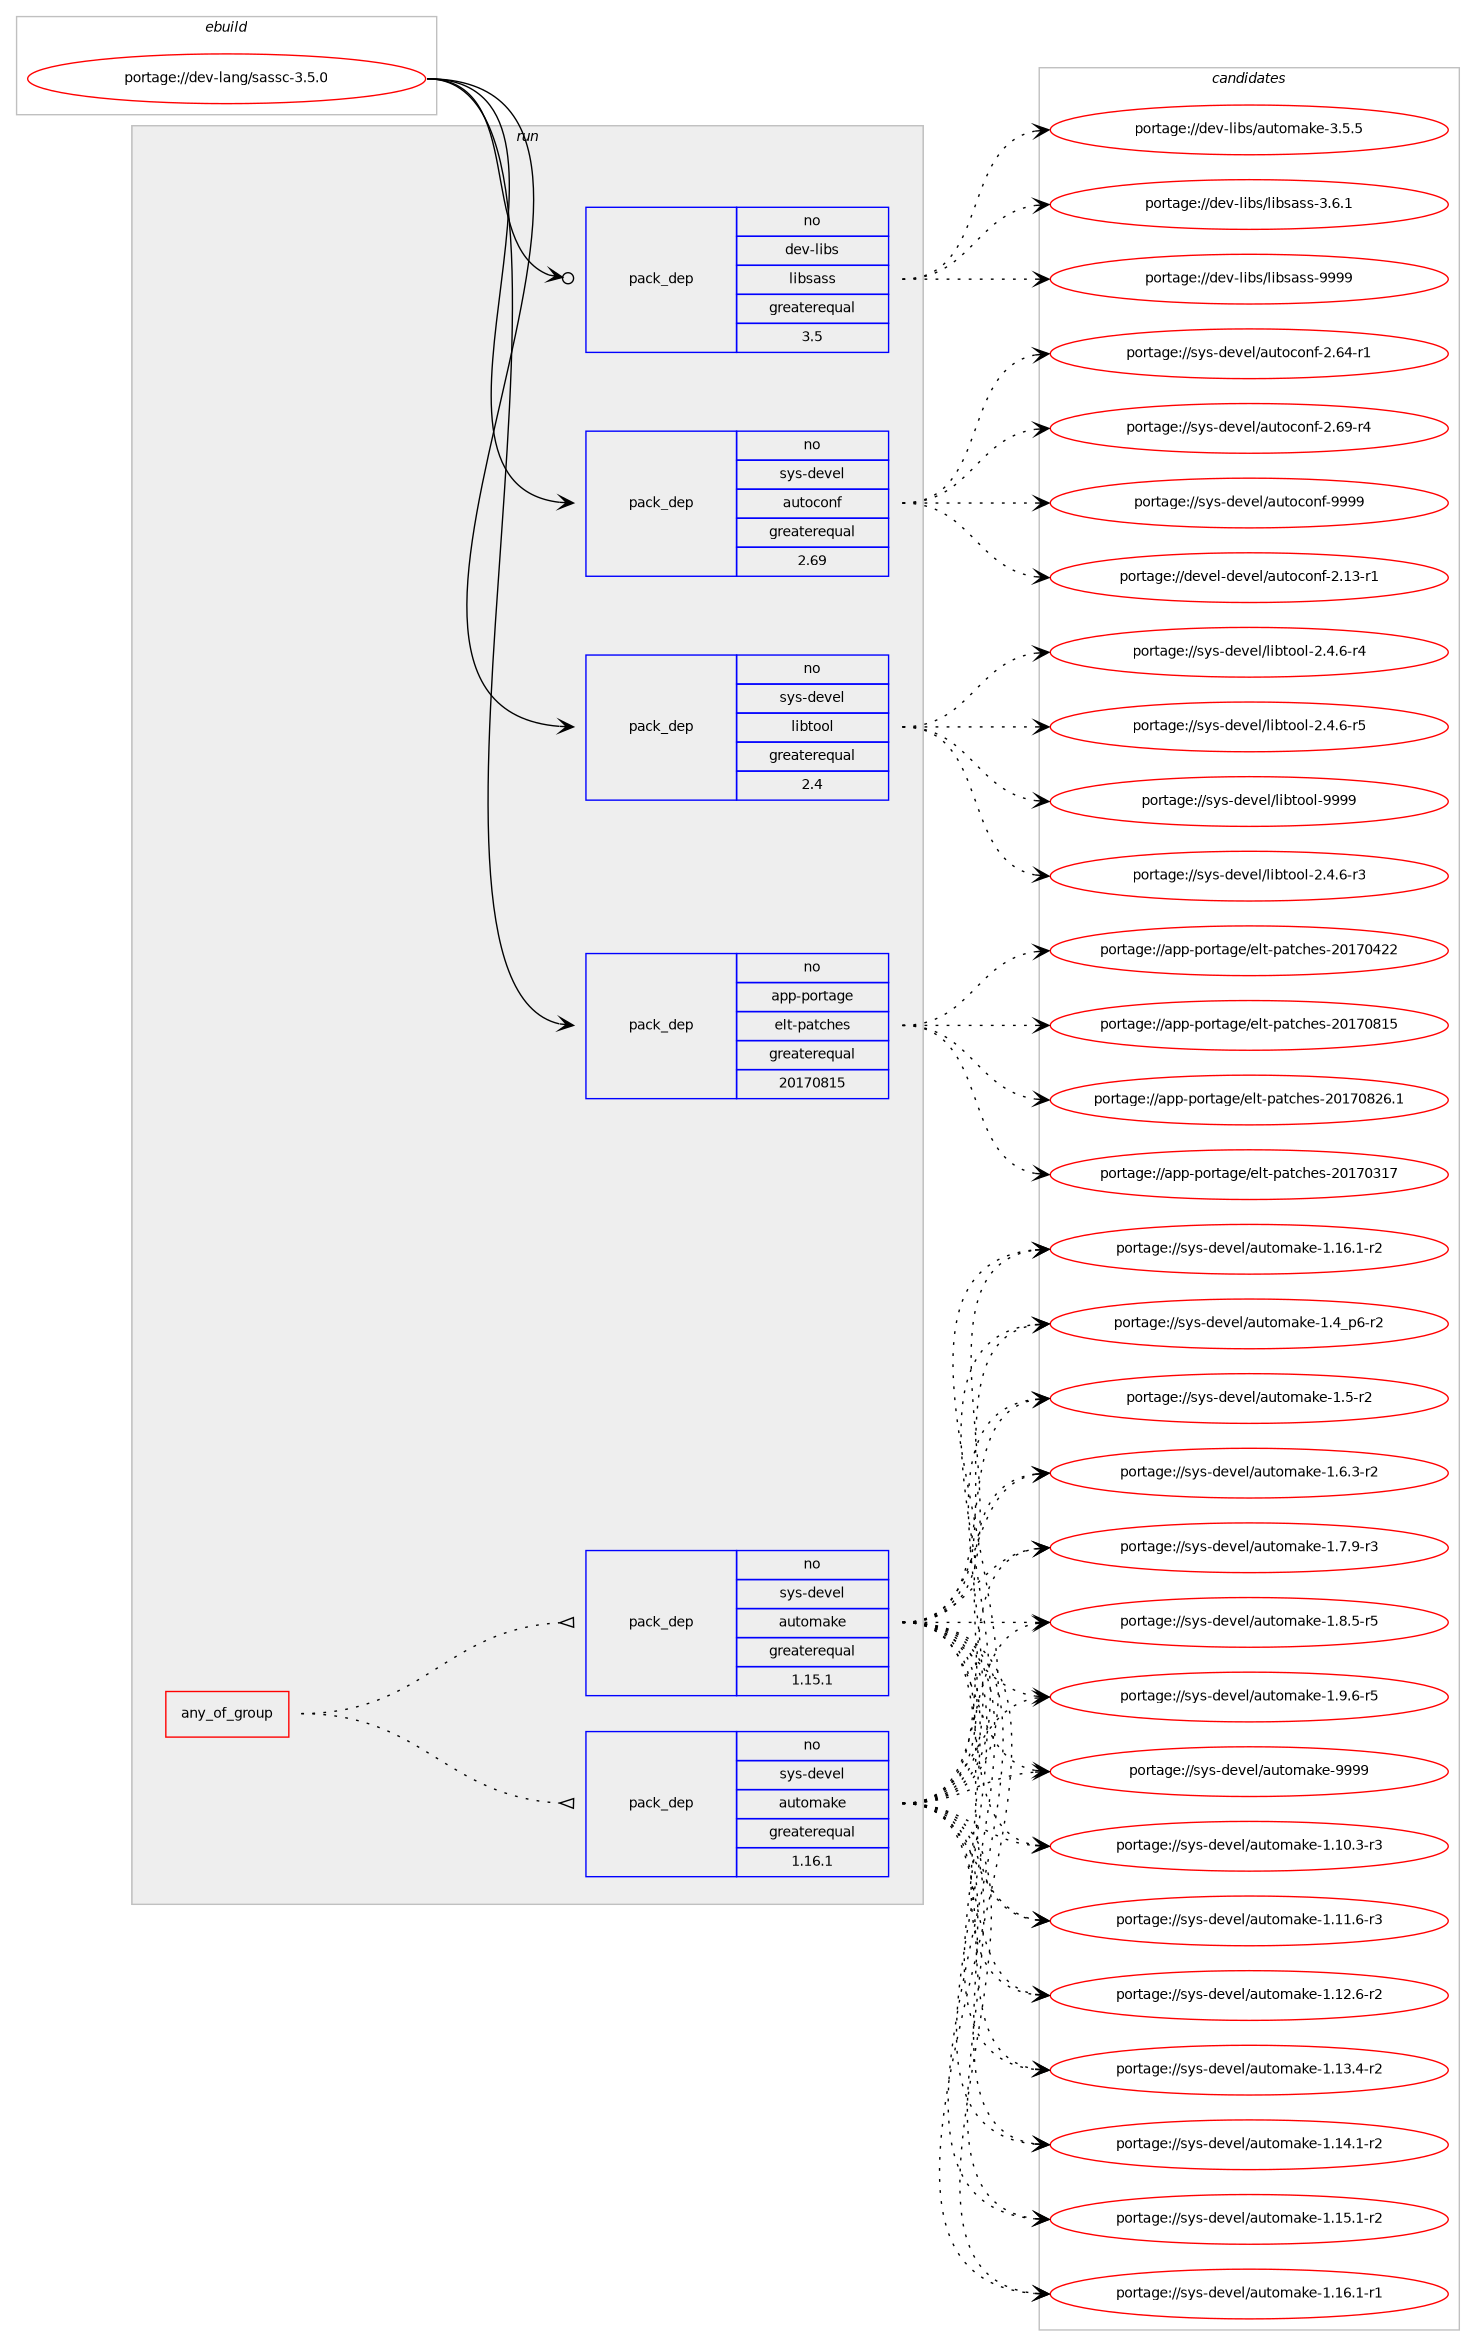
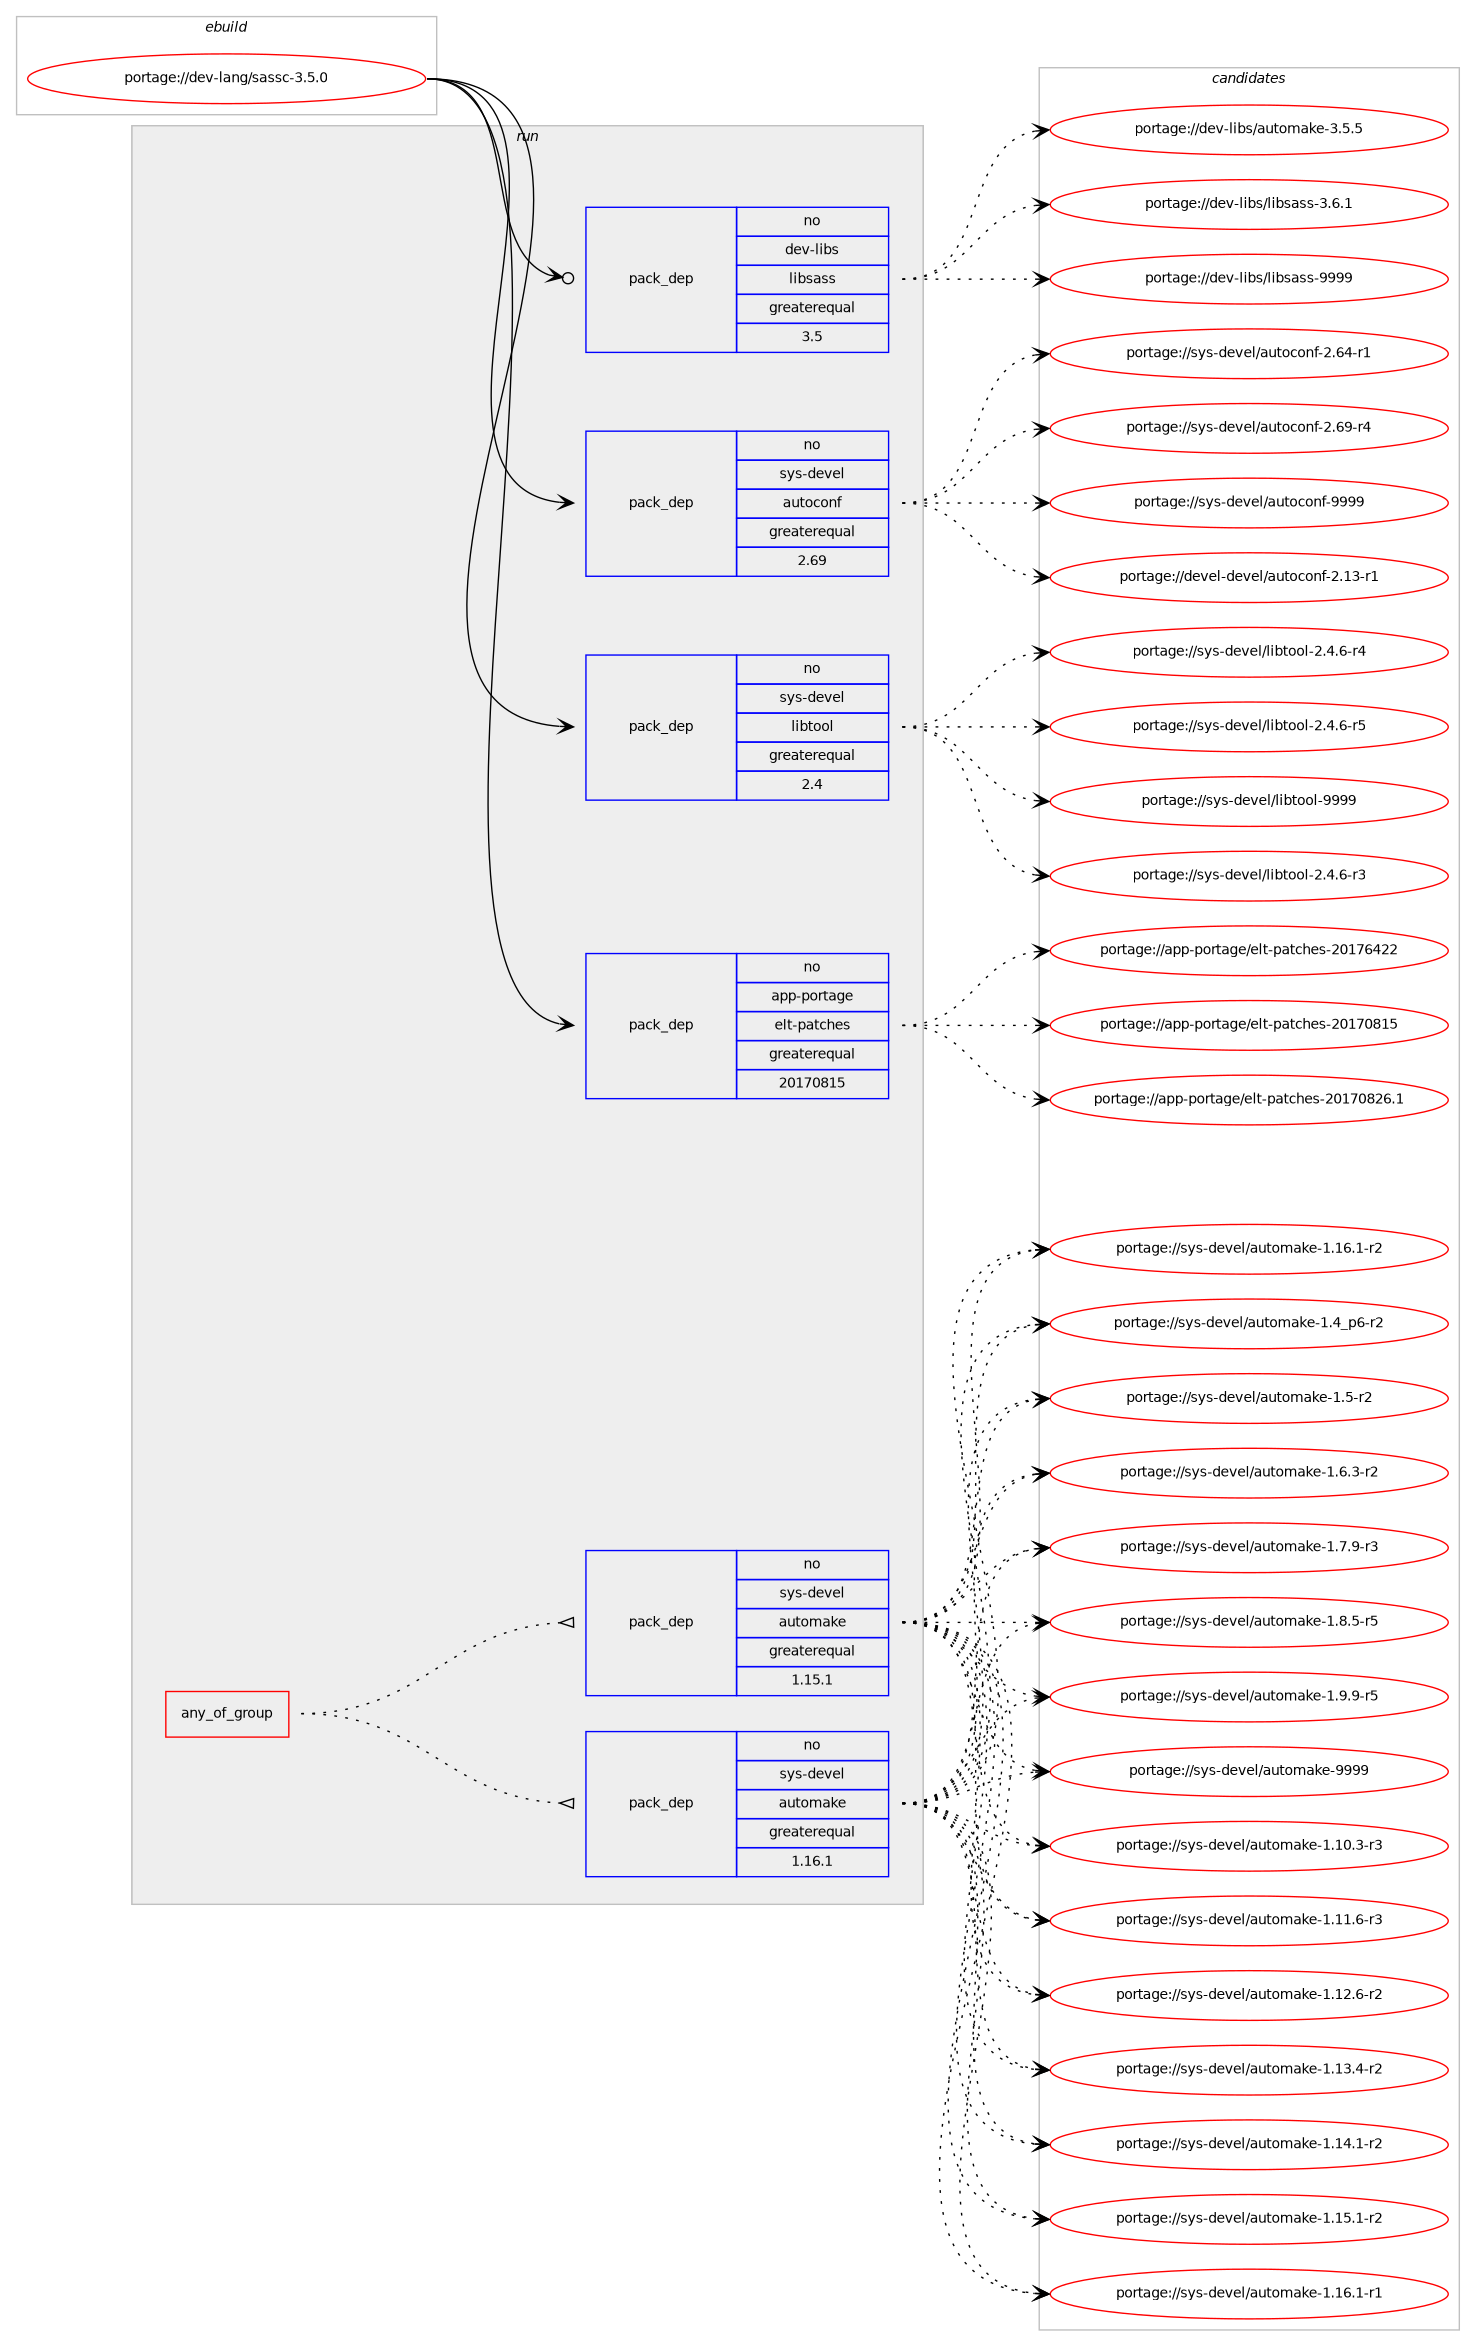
node "portage://app-portage/elt-patches-20170422": label "portage://app-portage/elt-patches-20170422" -> "portage://app-portage/elt-patches-20176422"
node "portage://app-portage/elt-patches-20170317": removed
node "portage://sys-devel/automake-1.9.6-r5": label "portage://sys-devel/automake-1.9.6-r5" -> "portage://sys-devel/automake-1.9.9-r5"
